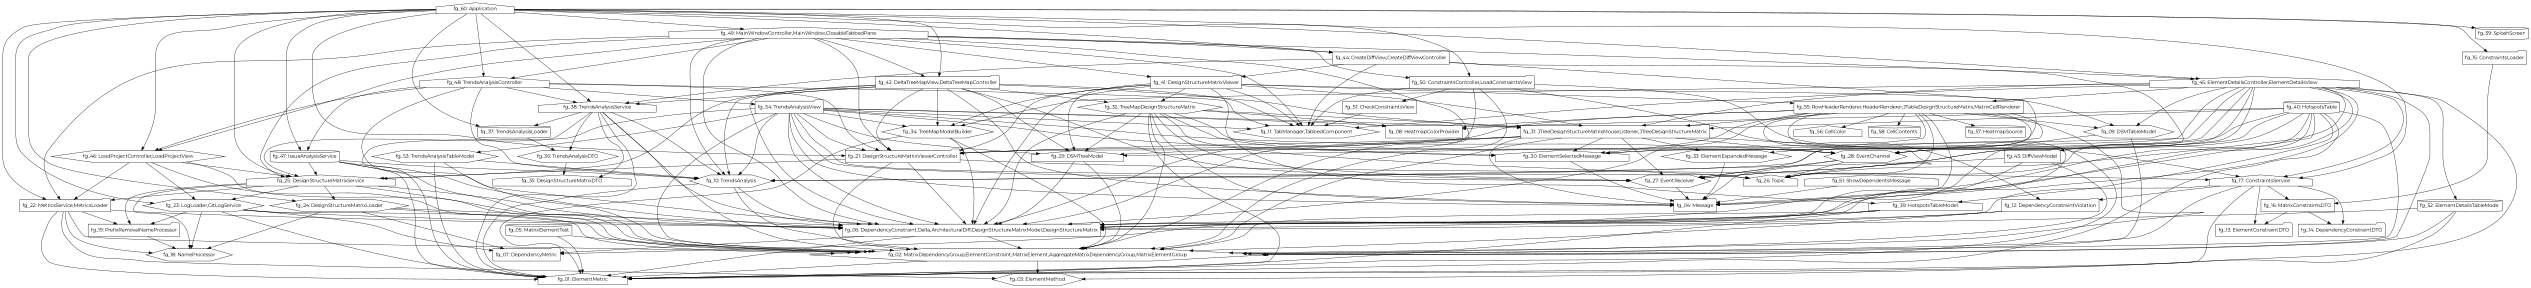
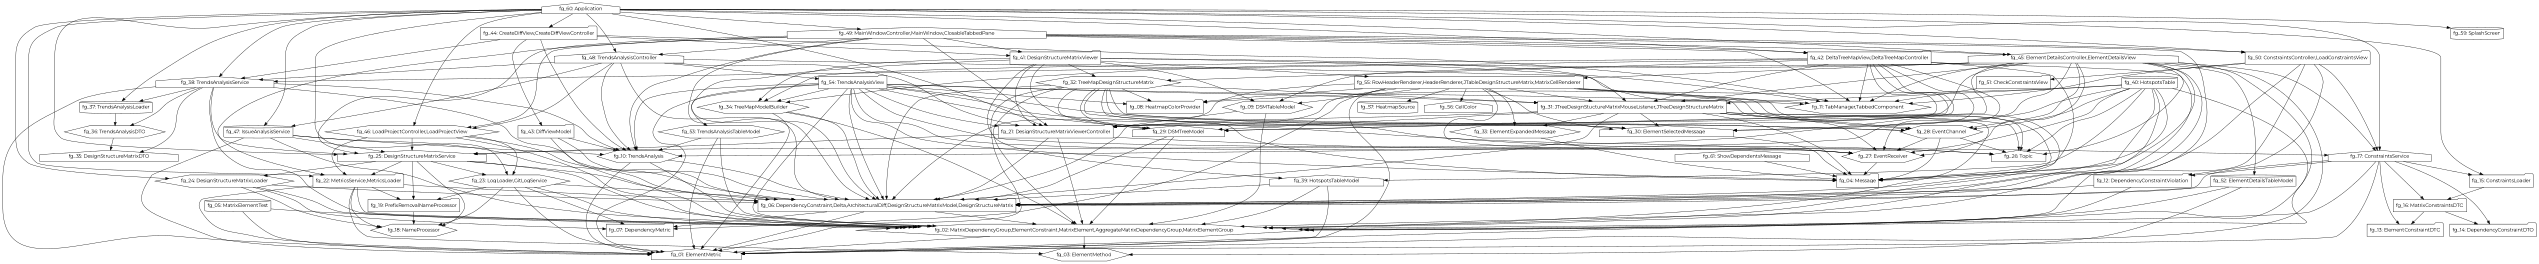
edge "fg_49: MainWindowController,MainWindow,ClosableTabbedPane" -> "fg_44: CreateDiffView,CreateDiffViewController": removed
node "fg_58: CellContents": removed
edge "fg_17: ConstraintsService" -> "fg_15: ConstraintsLoader": added
